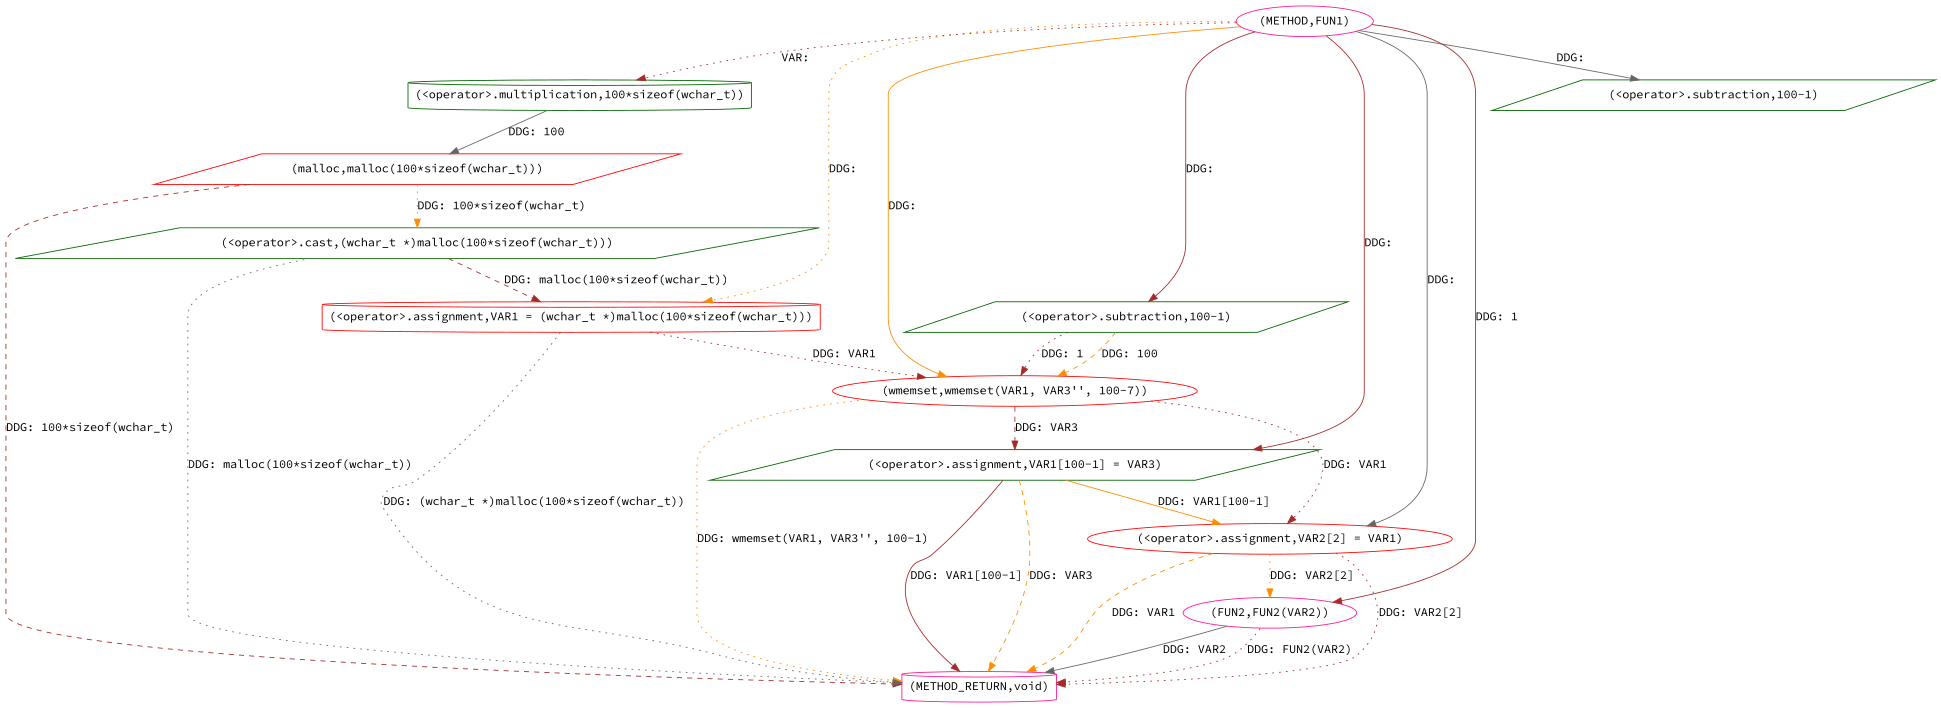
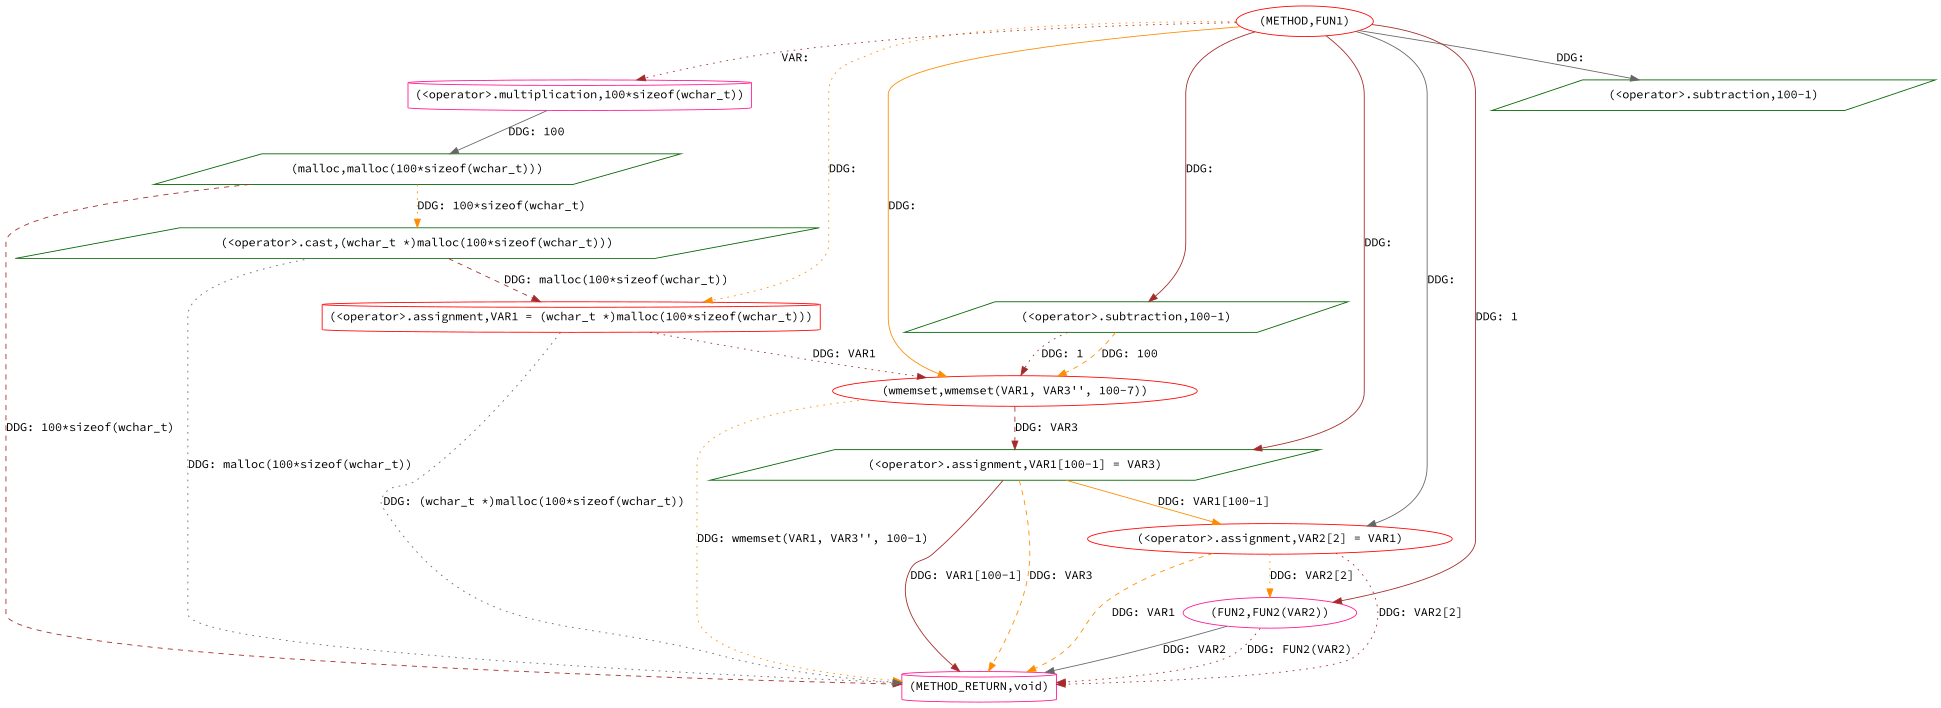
node "(METHOD,FUN1)": color deeppink -> red
node "(<operator>.multiplication,100*sizeof(wchar_t))": color darkgreen -> deeppink
node "(malloc,malloc(100*sizeof(wchar_t)))": color red -> darkgreen
edge "(wmemset,wmemset(VAR1, VAR3'', 100-7))" -> "(<operator>.assignment,VAR2[2] = VAR1)": removed, label "DDG: VAR1"
